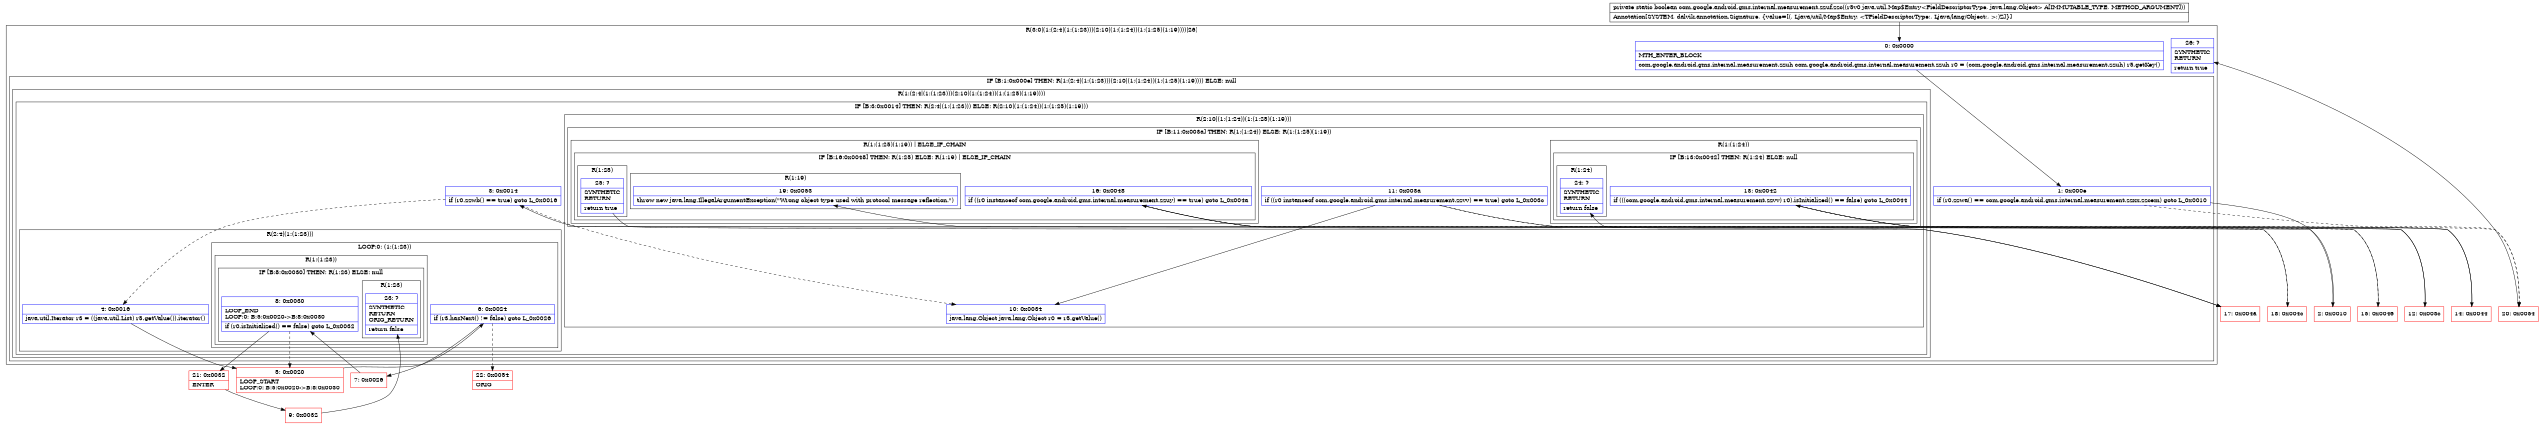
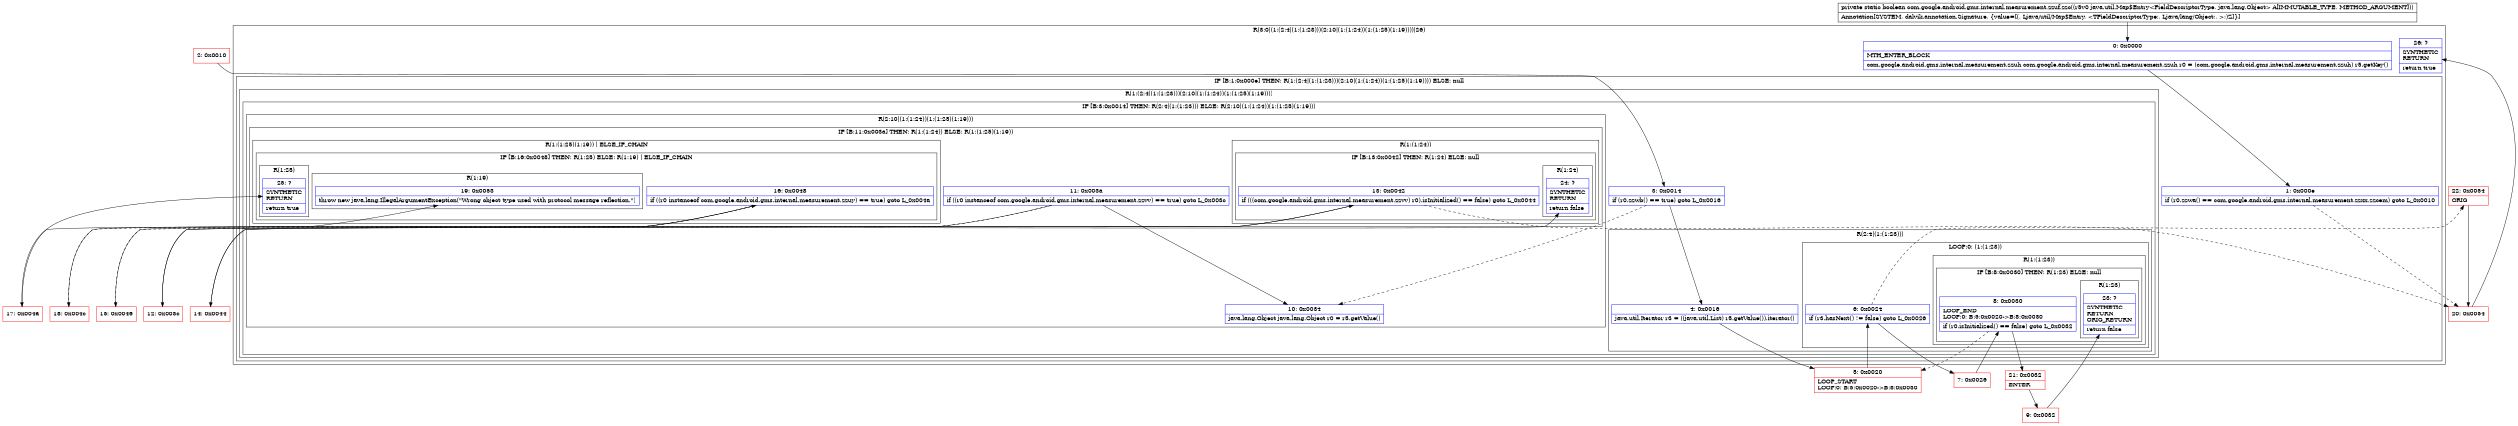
edge "3: 0x0014" -> "4: 0x0016": style dashed -> solid
edge "1: 0x000e" -> "2: 0x0010": removed
edge "25: ?" -> "17: 0x004a": reversed
edge "22: 0x0054" -> "20: 0x0054": added
